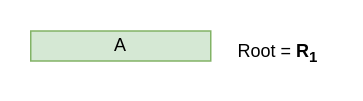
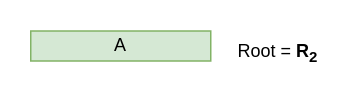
node "Root = R1": label "Root = R1" -> "Root = R2"
